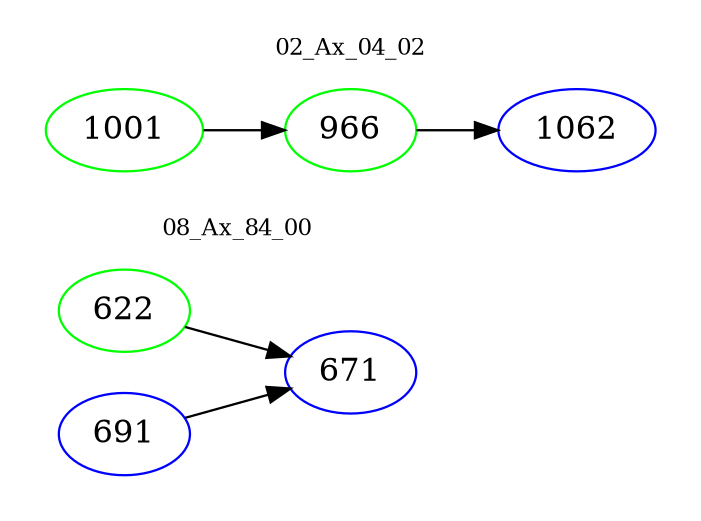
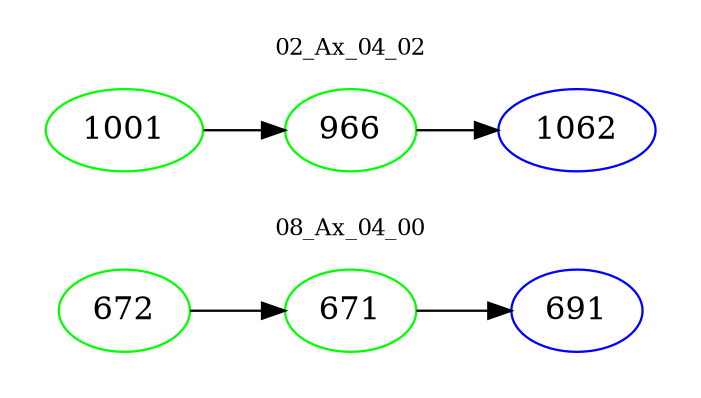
cluster "08_Ax_84_00": label "08_Ax_84_00" -> "08_Ax_04_00"
node "622": label "622" -> "672"
node "671": color blue -> green
edge "691" -> "671": reversed
